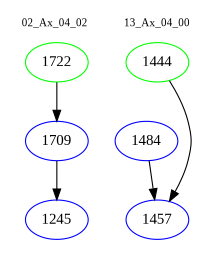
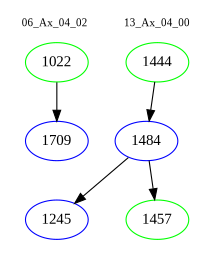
cluster "02_Ax_04_02": label "02_Ax_04_02" -> "06_Ax_04_02"
node "1722": label "1722" -> "1022"
edge "1444" -> "1457": now "1444" -> "1484"
edge "1709" -> "1245": now "1484" -> "1245"
node "1457": color blue -> green
